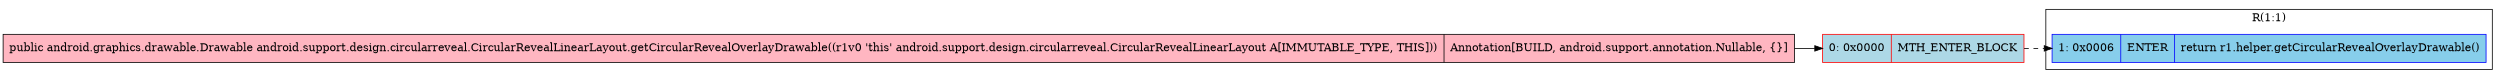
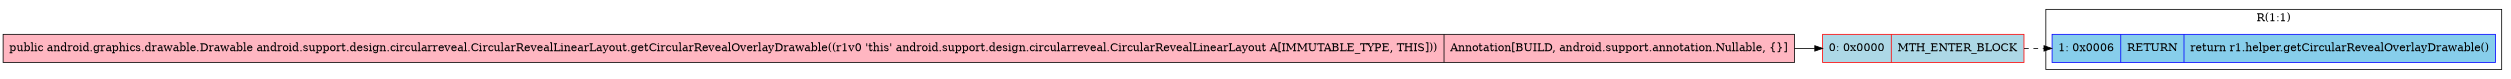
node "1: 0x0006": text "ENTER" -> "RETURN"
